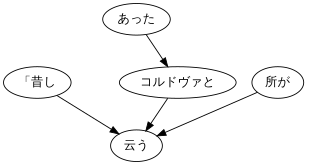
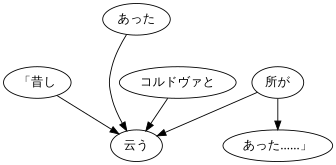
edge "あった" -> "コルドヴァと": now "あった" -> "云う"
node "あった……」": added
